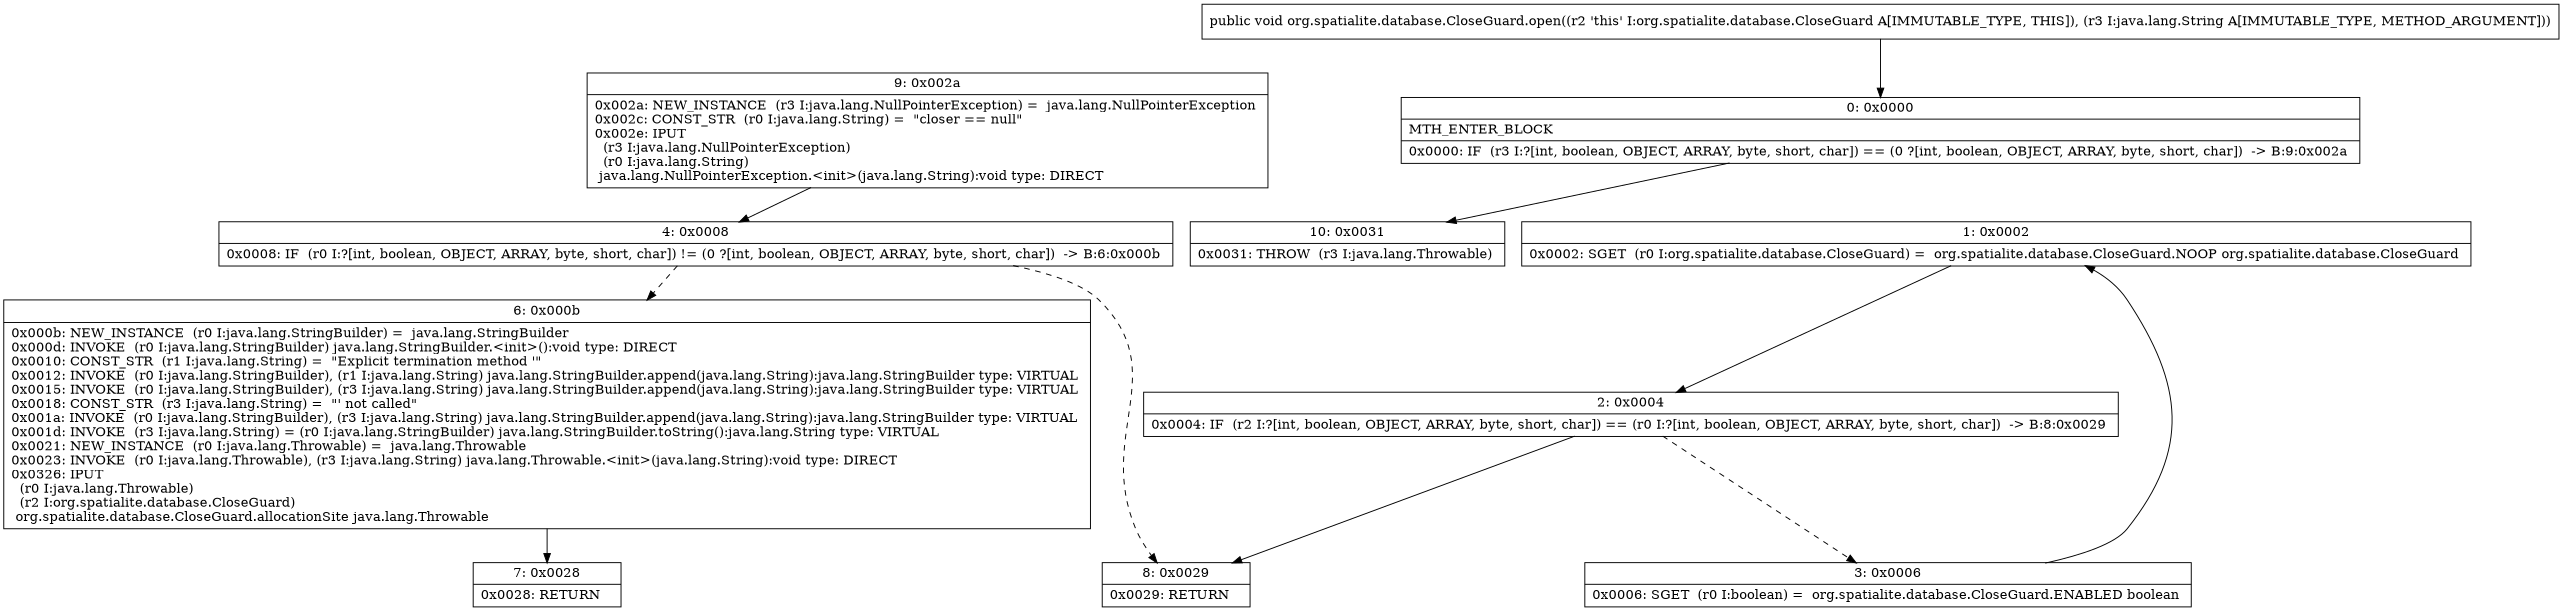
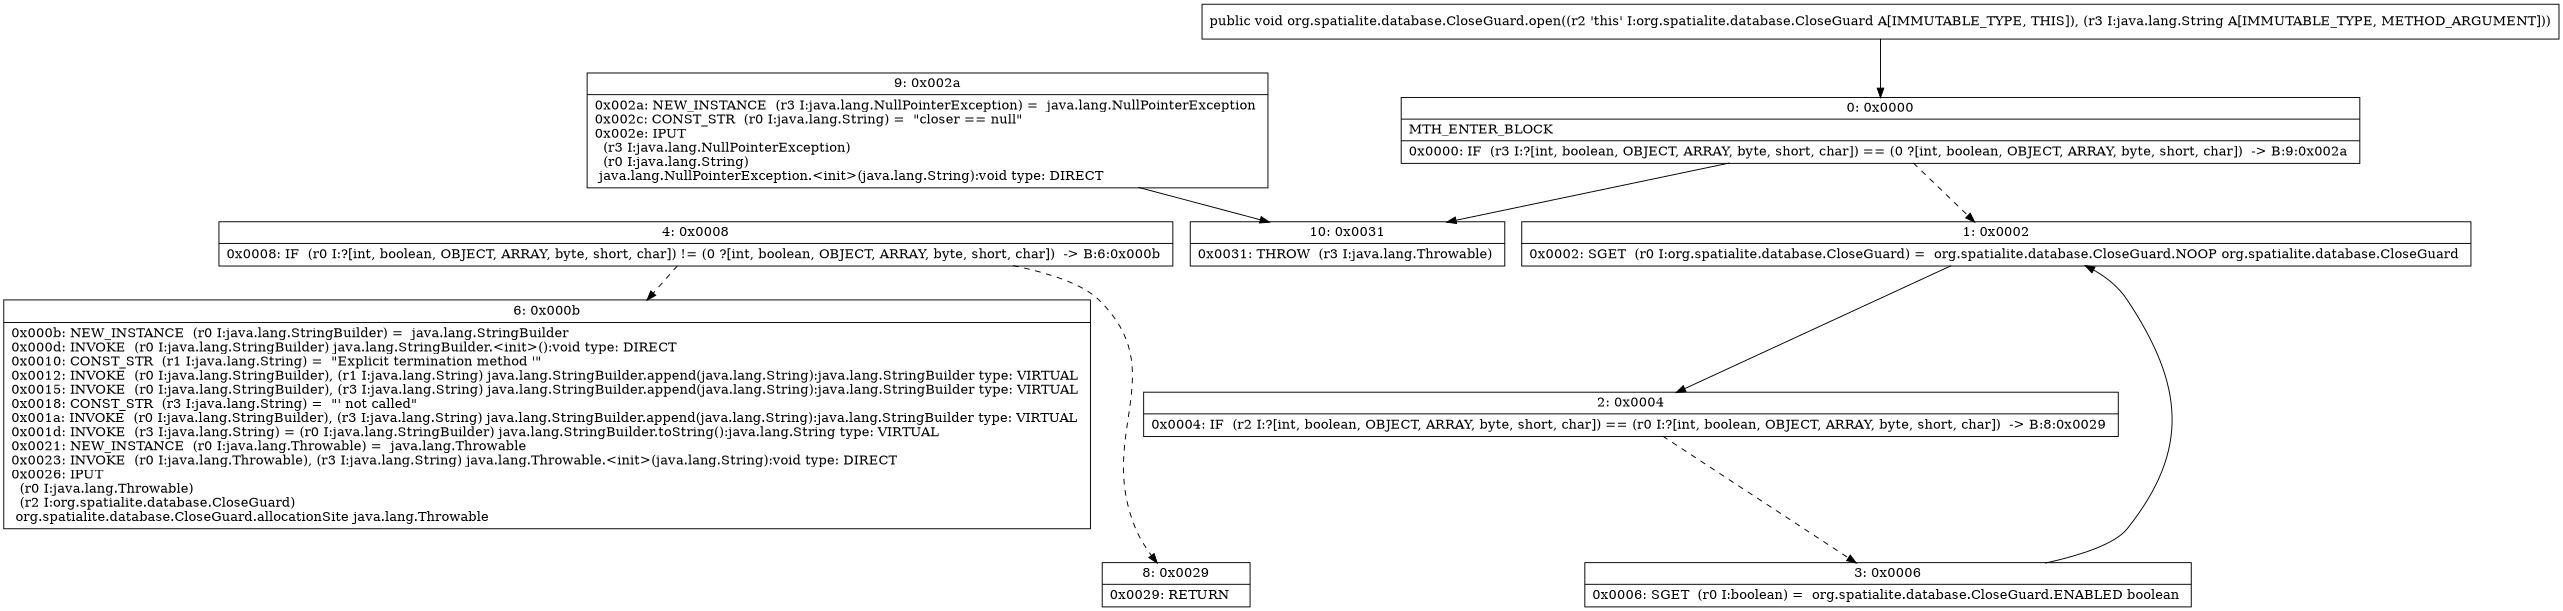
edge "0: 0x0000" -> "1: 0x0002": added
edge "9: 0x002a" -> "4: 0x0008": now "9: 0x002a" -> "10: 0x0031"
node "6: 0x000b": text "0x0326: IPUT" -> "0x0026: IPUT"
edge "2: 0x0004" -> "8: 0x0029": removed
node "7: 0x0028": removed
